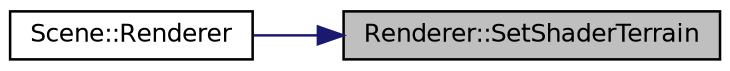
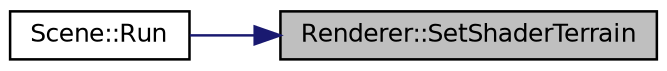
node "Scene::Renderer": label "Scene::Renderer" -> "Scene::Run"
